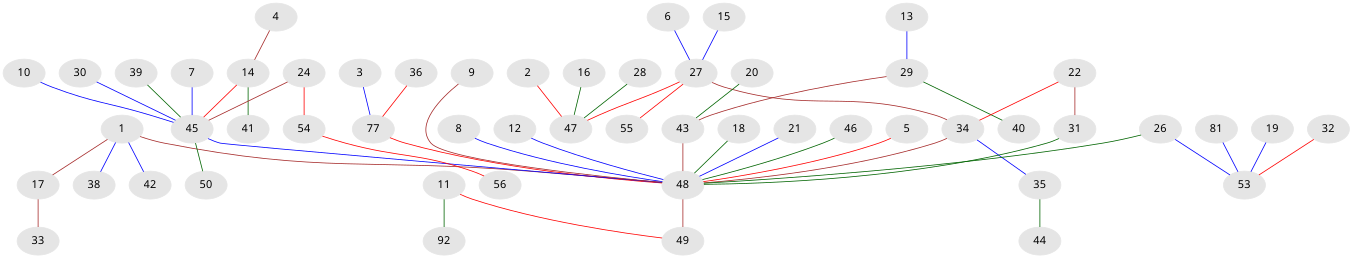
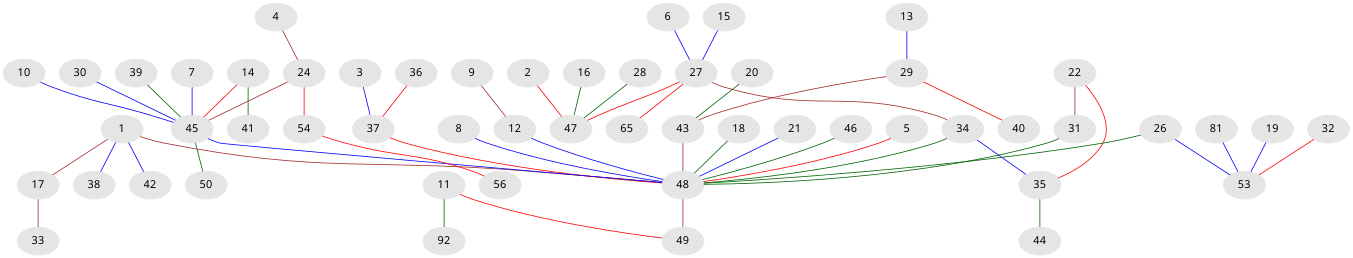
edge "4" -- "14": now "4" -- "24"
edge "29" -- "40": color darkgreen -> red
edge "22" -- "34": now "22" -- "35"
node "77": label "77" -> "37"
node "55": label "55" -> "65"
edge "9" -- "48": now "9" -- "12"
edge "34" -- "48": color brown -> darkgreen
